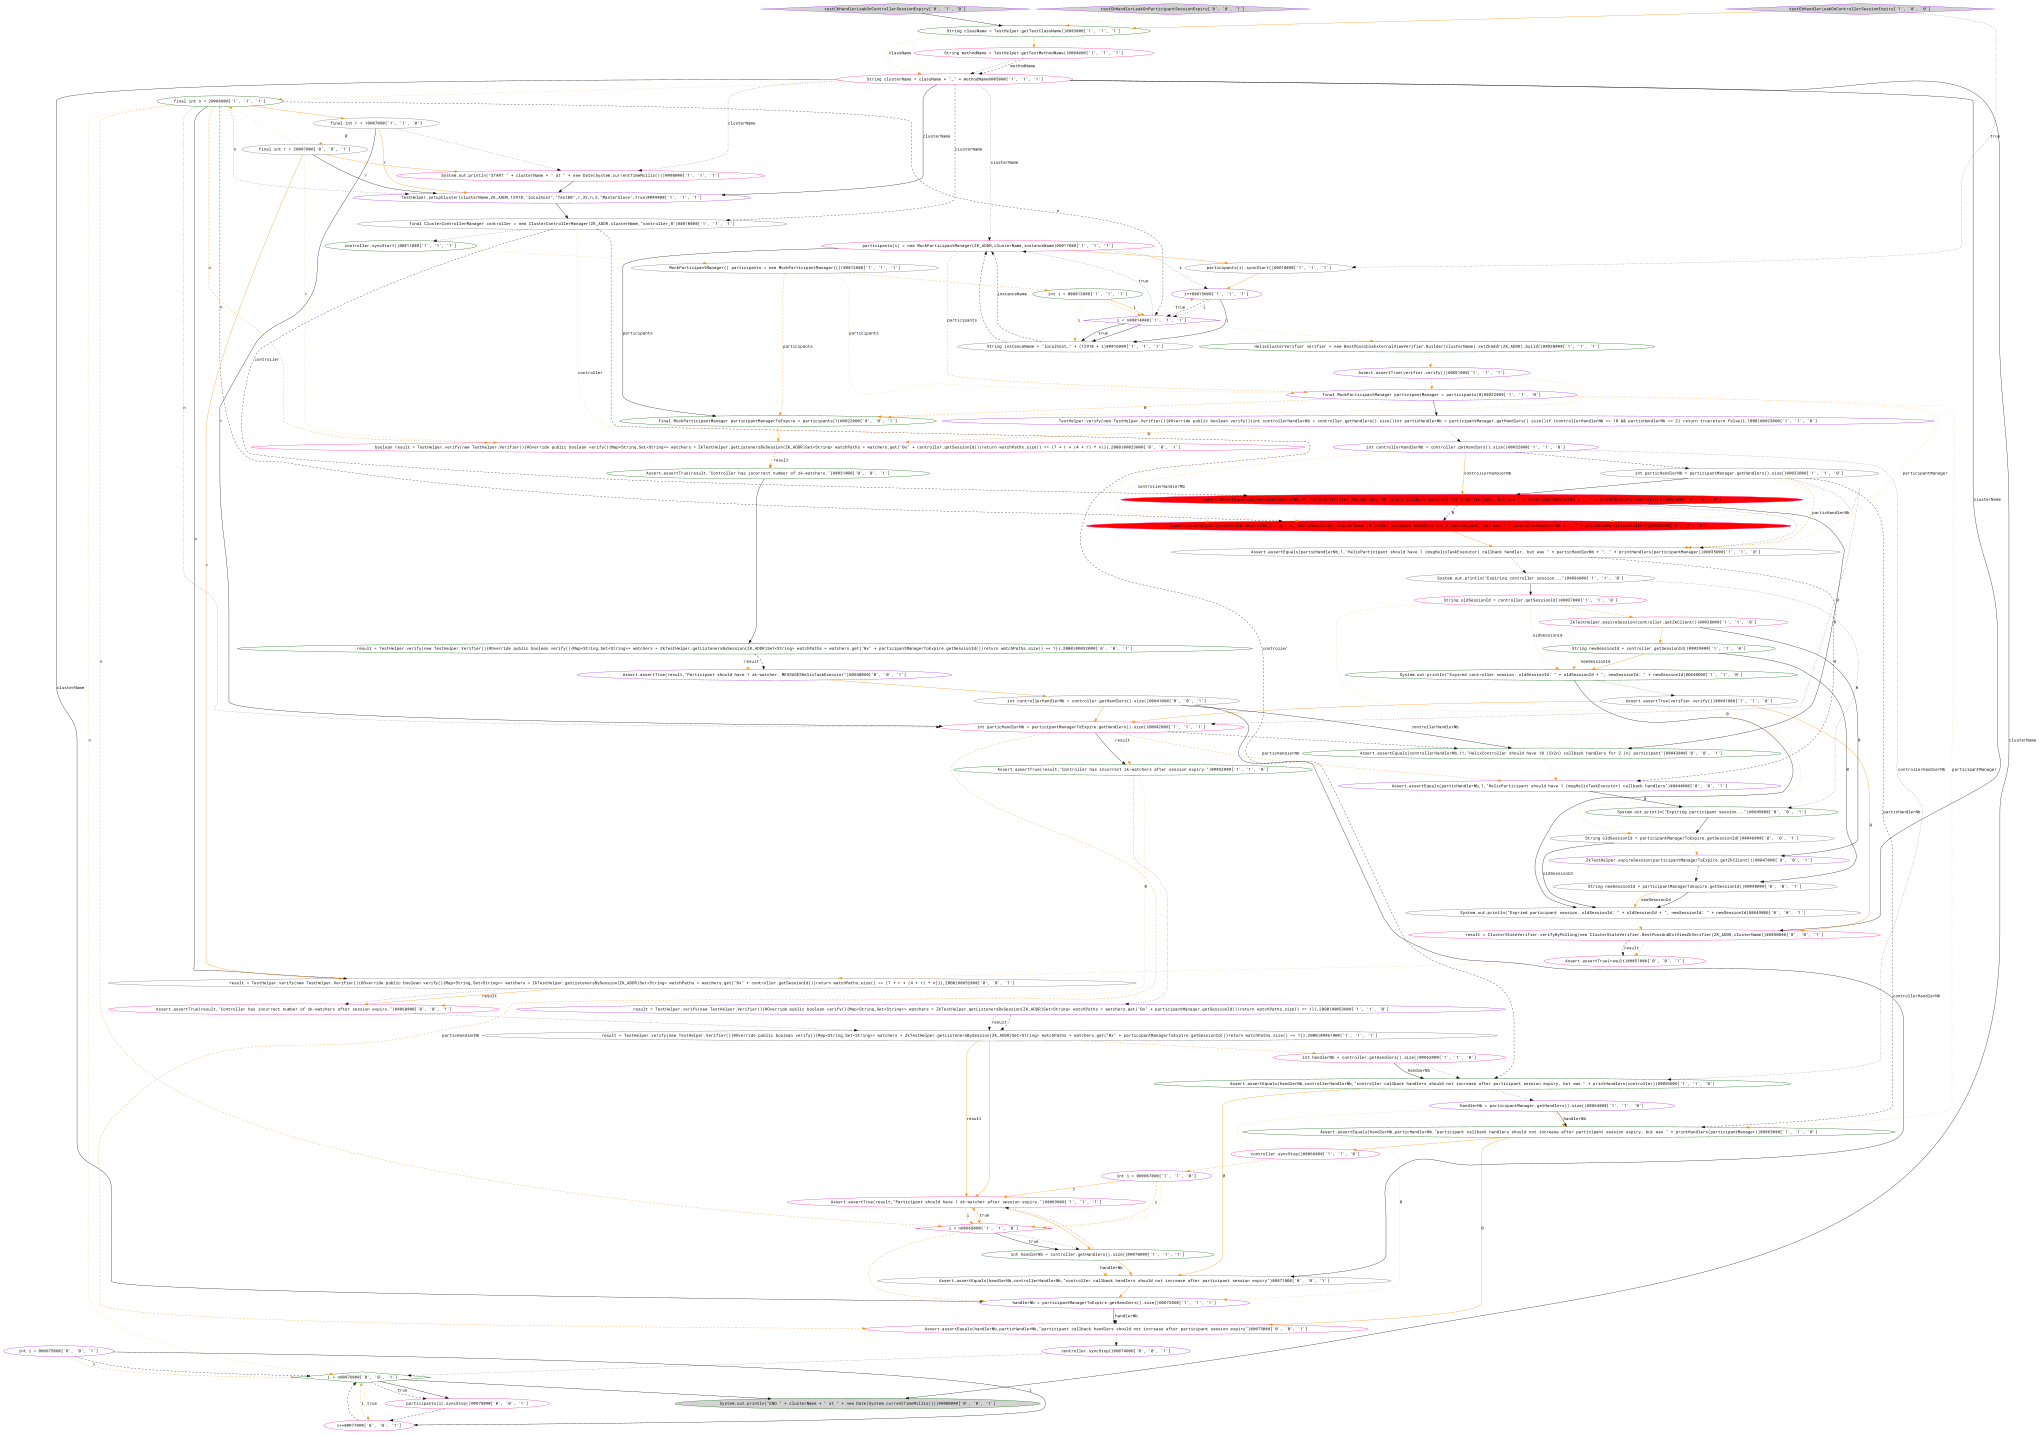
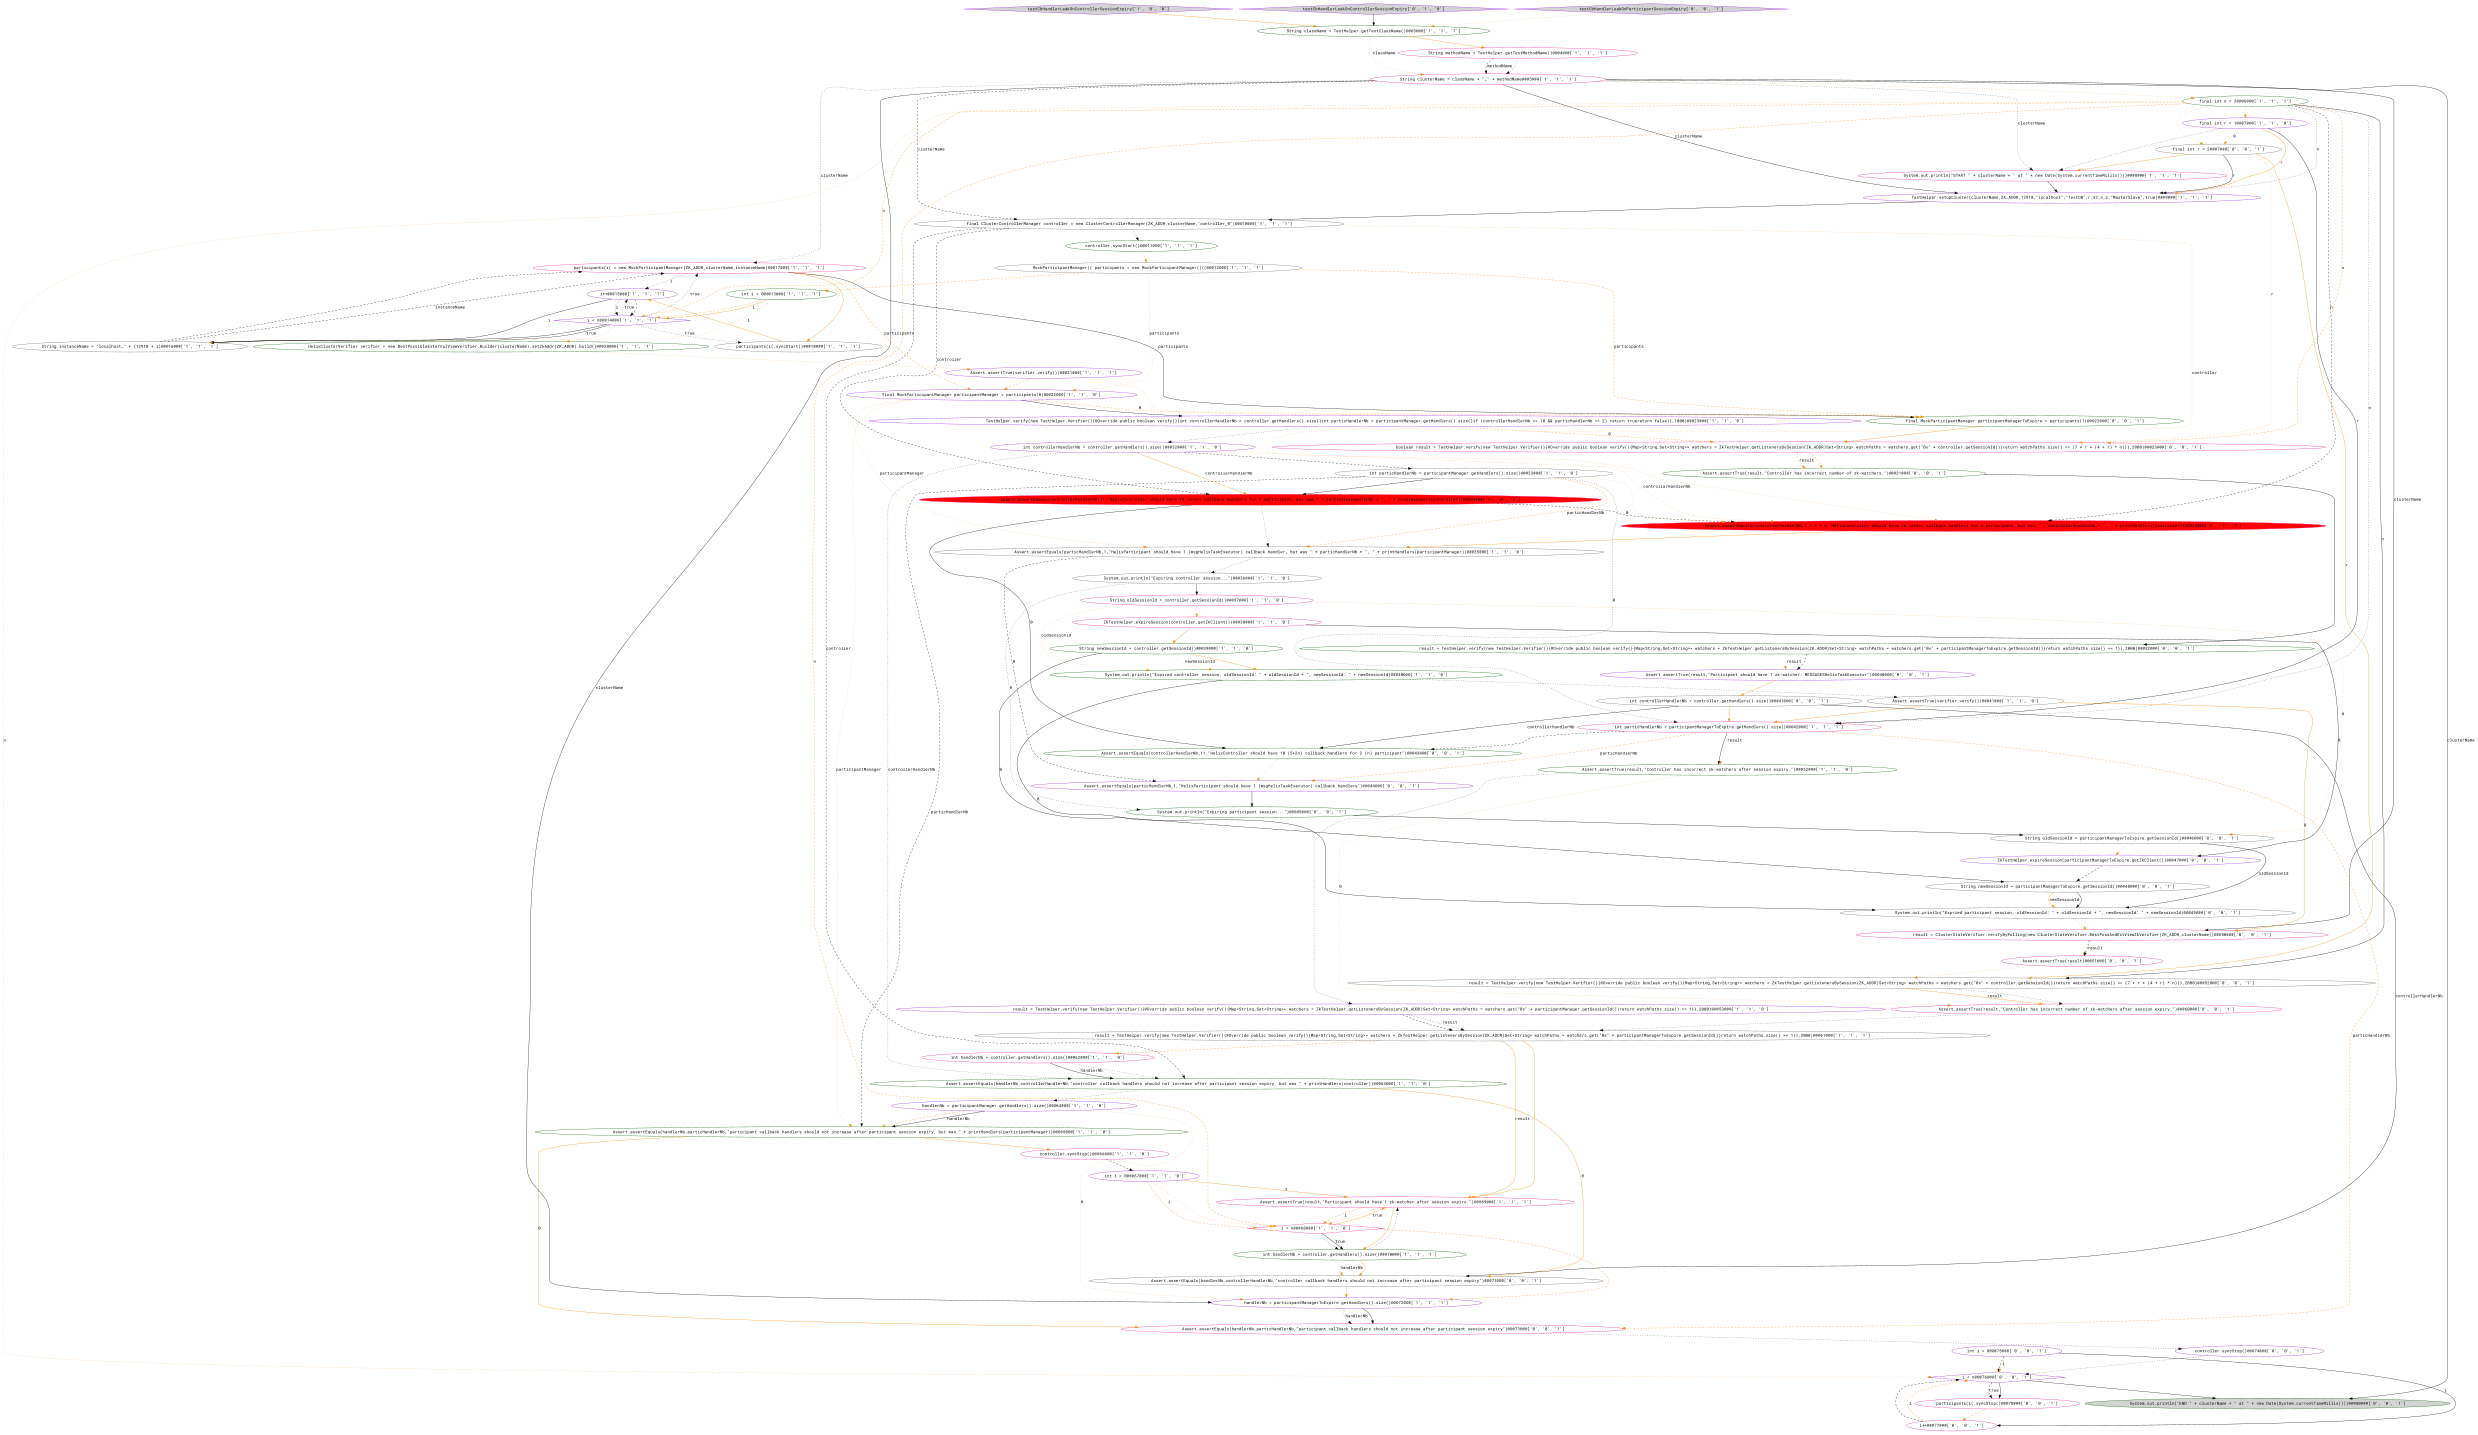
edge "final int n = 2@@@6@@@['1', '1', '1']" -> "i < n@@@14@@@['1', '1', '1']": color black -> darkorange
edge "final int n = 2@@@6@@@['1', '1', '1']" -> "final int r = 1@@@7@@@['1', '1', '0']": style solid -> dotted
node "final int r = 1@@@7@@@['1', '1', '0']": color gray40 -> purple
edge "final int r = 2@@@7@@@['0', '0', '1']" -> "final int n = 2@@@6@@@['1', '1', '1']": reversed
edge "testCbHandlerLeakOnControllerSessionExpiry['1', '0', '0']" -> "participants(i(.syncStart()@@@18@@@['1', '1', '1']": now "i < n@@@14@@@['1', '1', '1']" -> "participants(i(.syncStart()@@@18@@@['1', '1', '1']"
edge "i < n@@@14@@@['1', '1', '1']" -> "i++@@@15@@@['1', '1', '1']": color darkorange -> black
edge "controller.syncStop()@@@66@@@['1', '1', '0']" -> "int i = 0@@@67@@@['1', '1', '0']": color darkorange -> black
node "i < n@@@76@@@['0', '0', '1']": color darkgreen -> purple
edge "i < n@@@76@@@['0', '0', '1']" -> "i++@@@77@@@['0', '0', '1']": removed, label "true"
edge "participants(i(.syncStop()@@@78@@@['0', '0', '1']" -> "i++@@@77@@@['0', '0', '1']": color black -> darkorange
